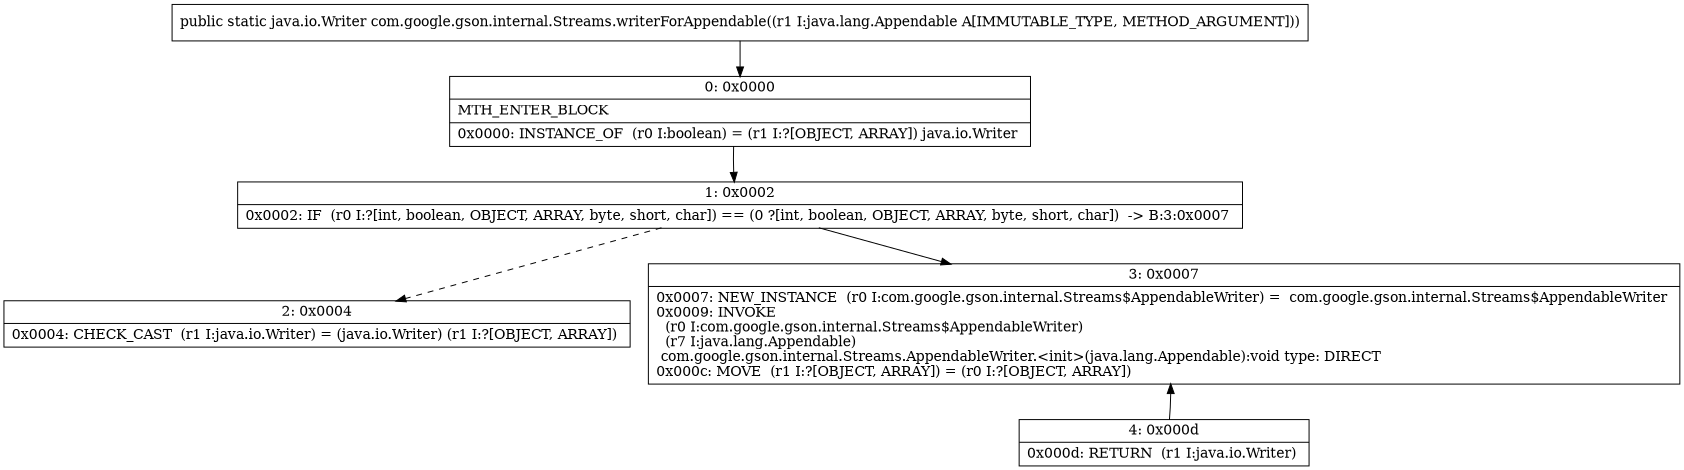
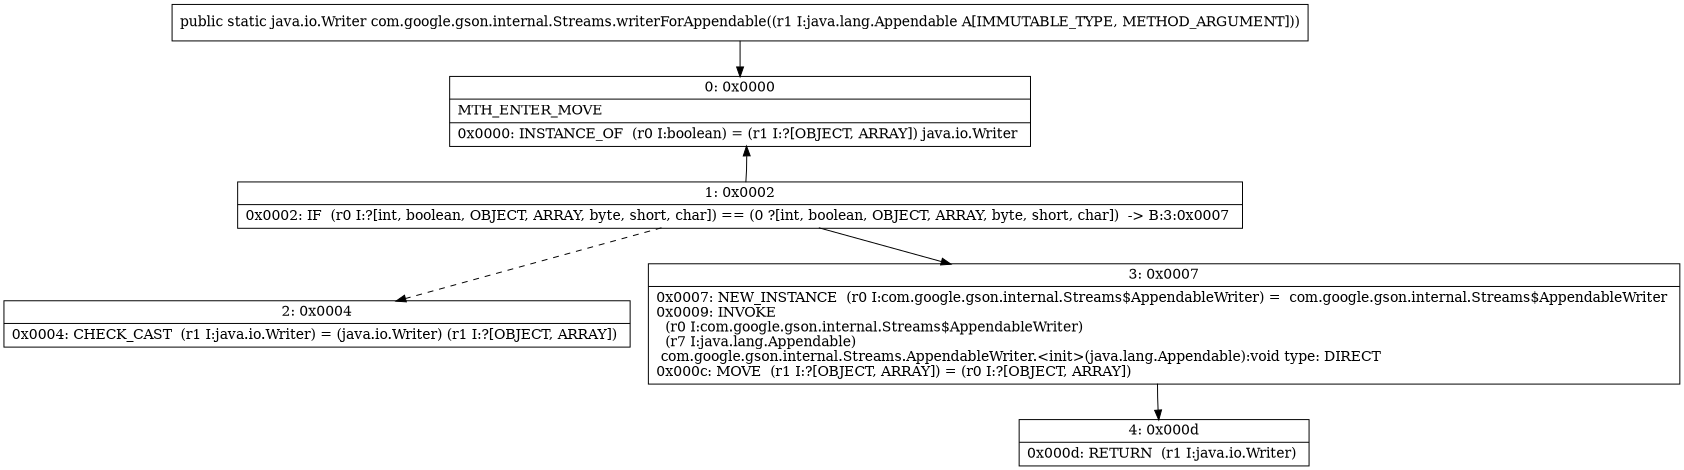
node "0: 0x0000": text "MTH_ENTER_BLOCK" -> "MTH_ENTER_MOVE"
edge "0: 0x0000" -> "1: 0x0002": reversed
edge "4: 0x000d" -> "3: 0x0007": reversed
